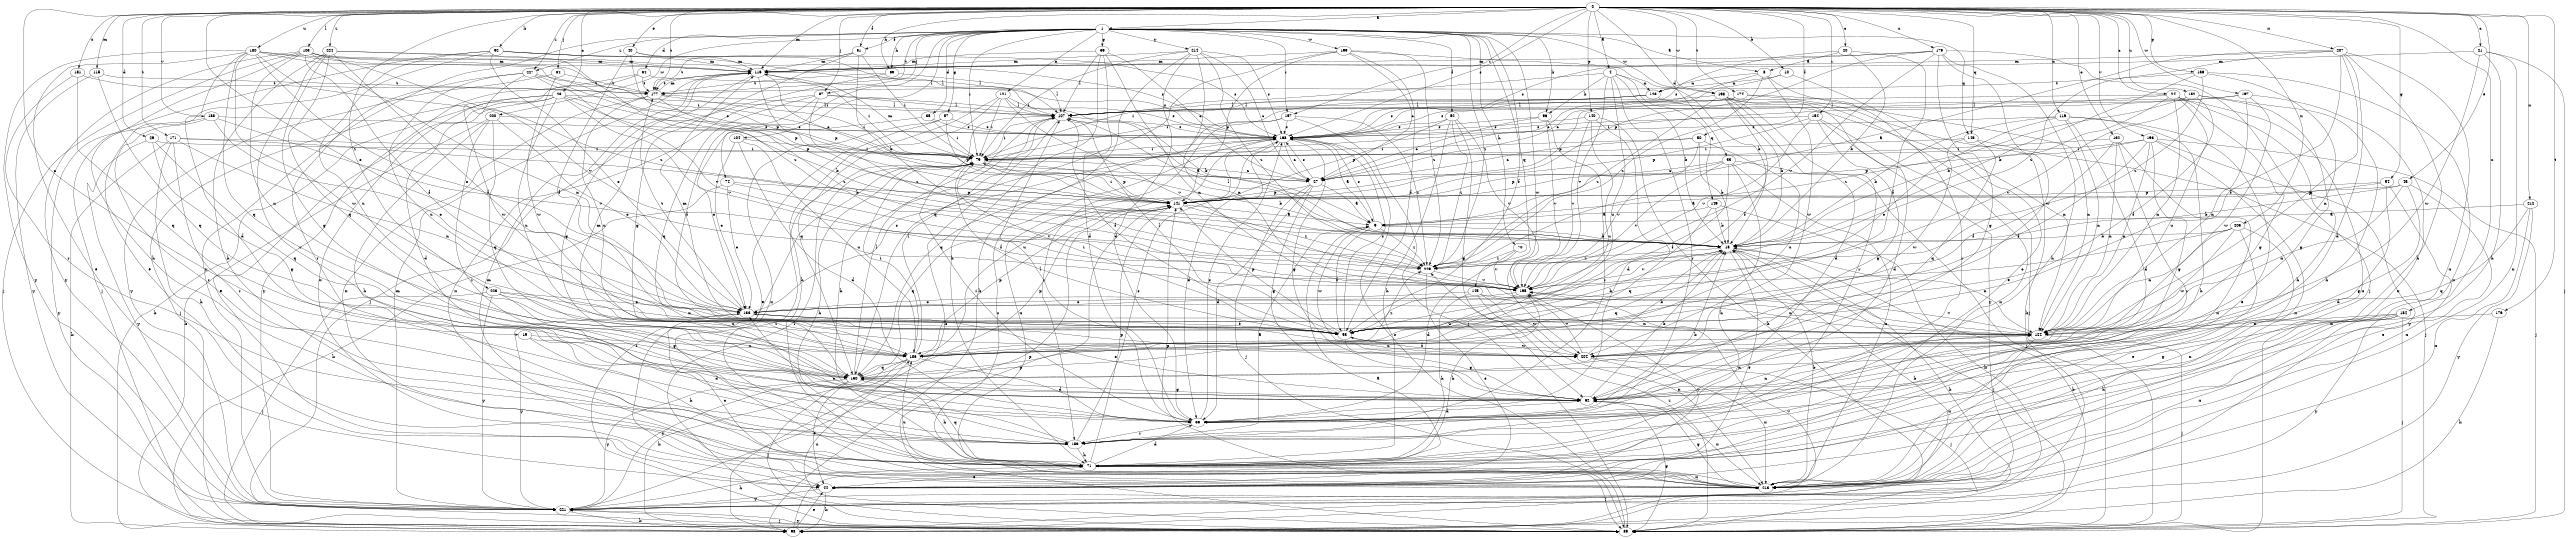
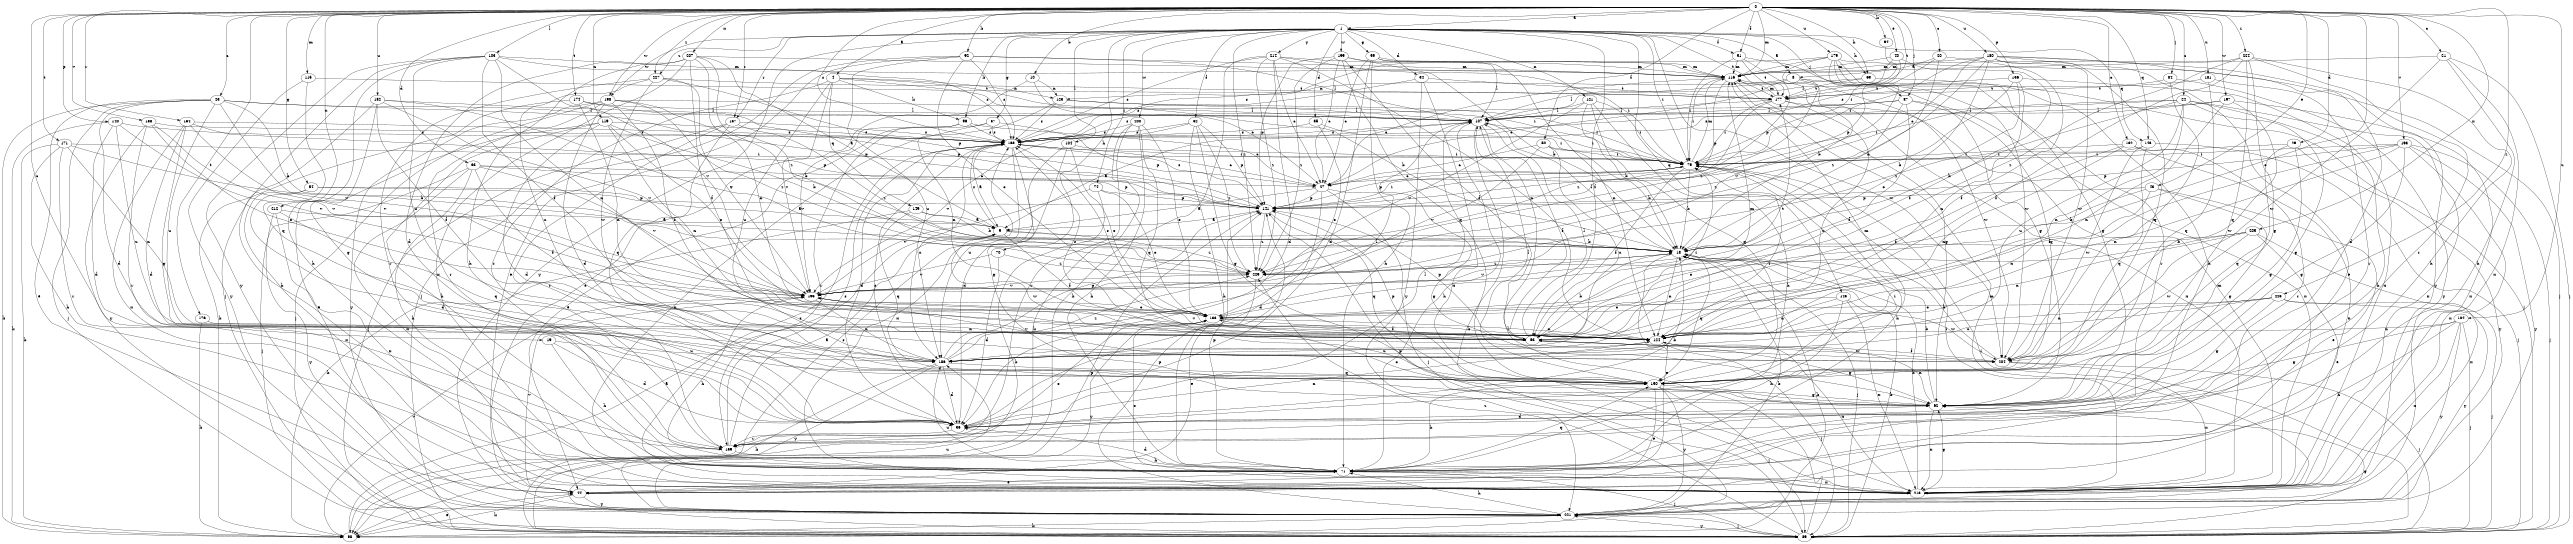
node "94": added
